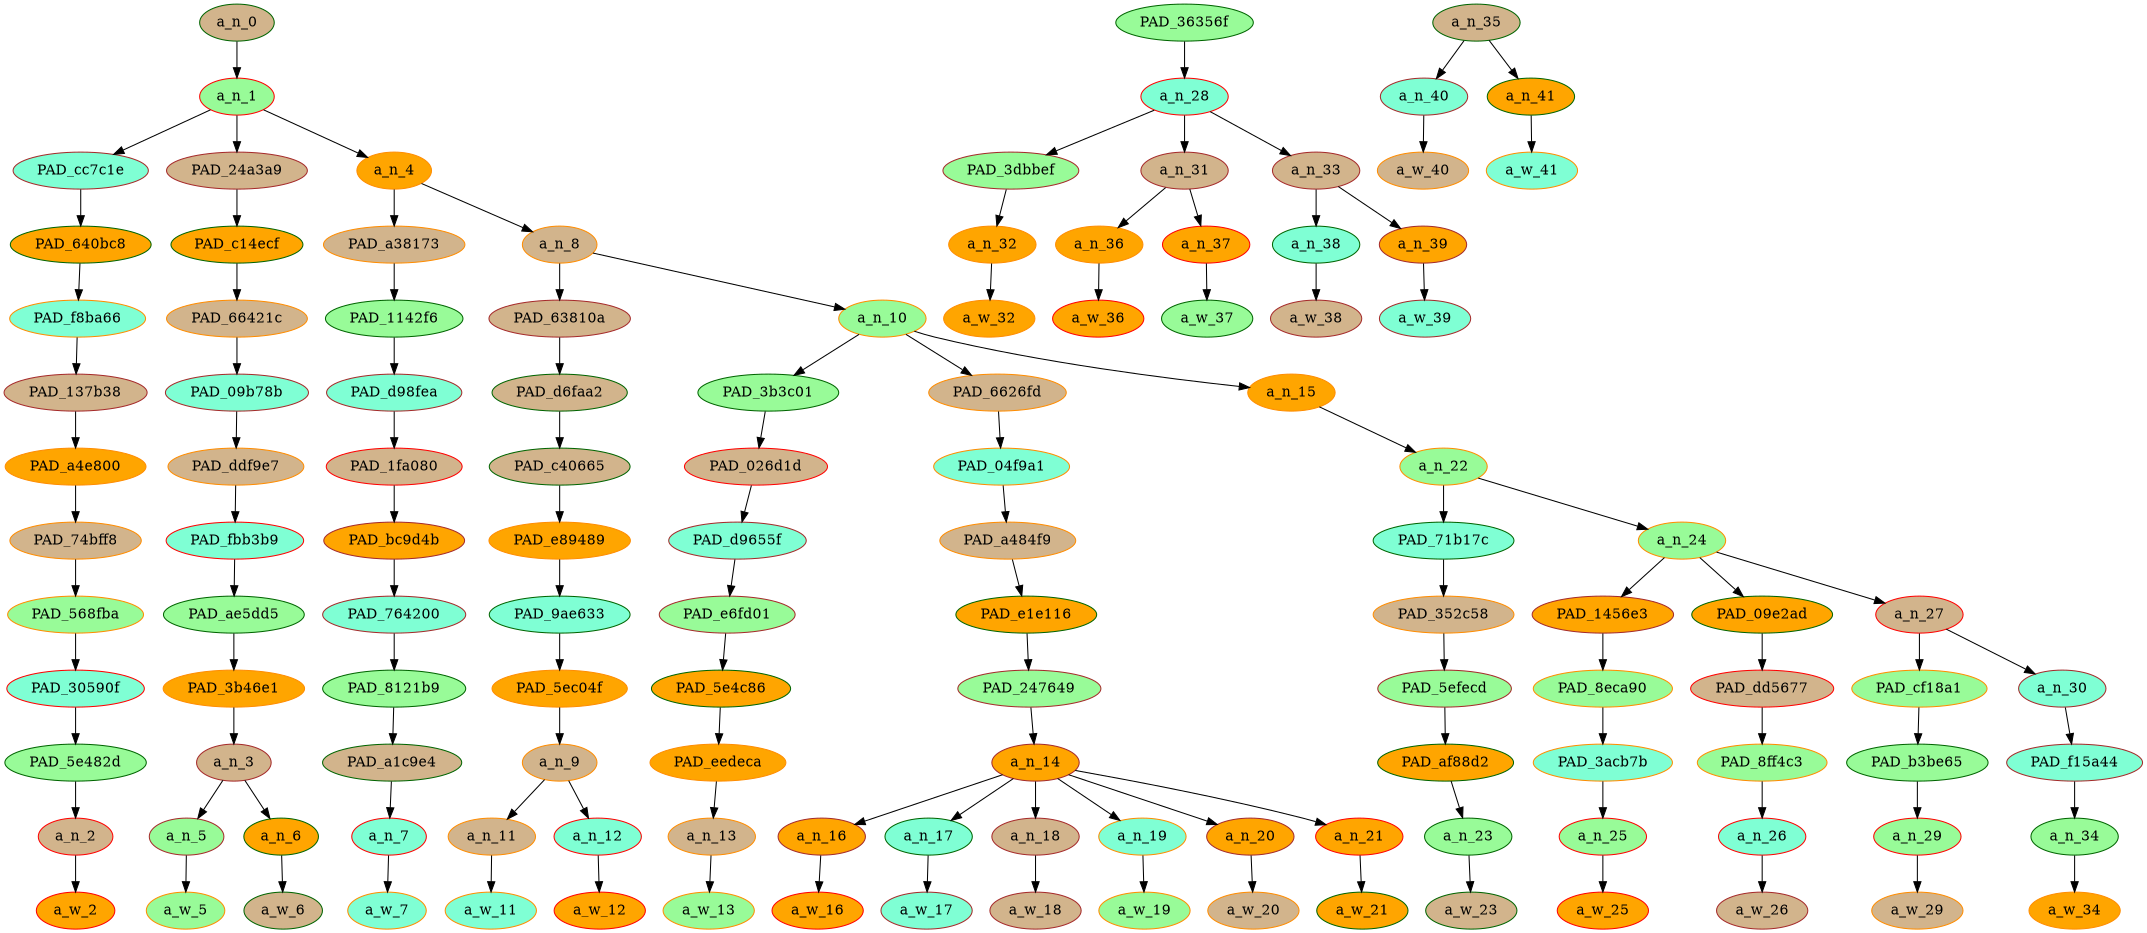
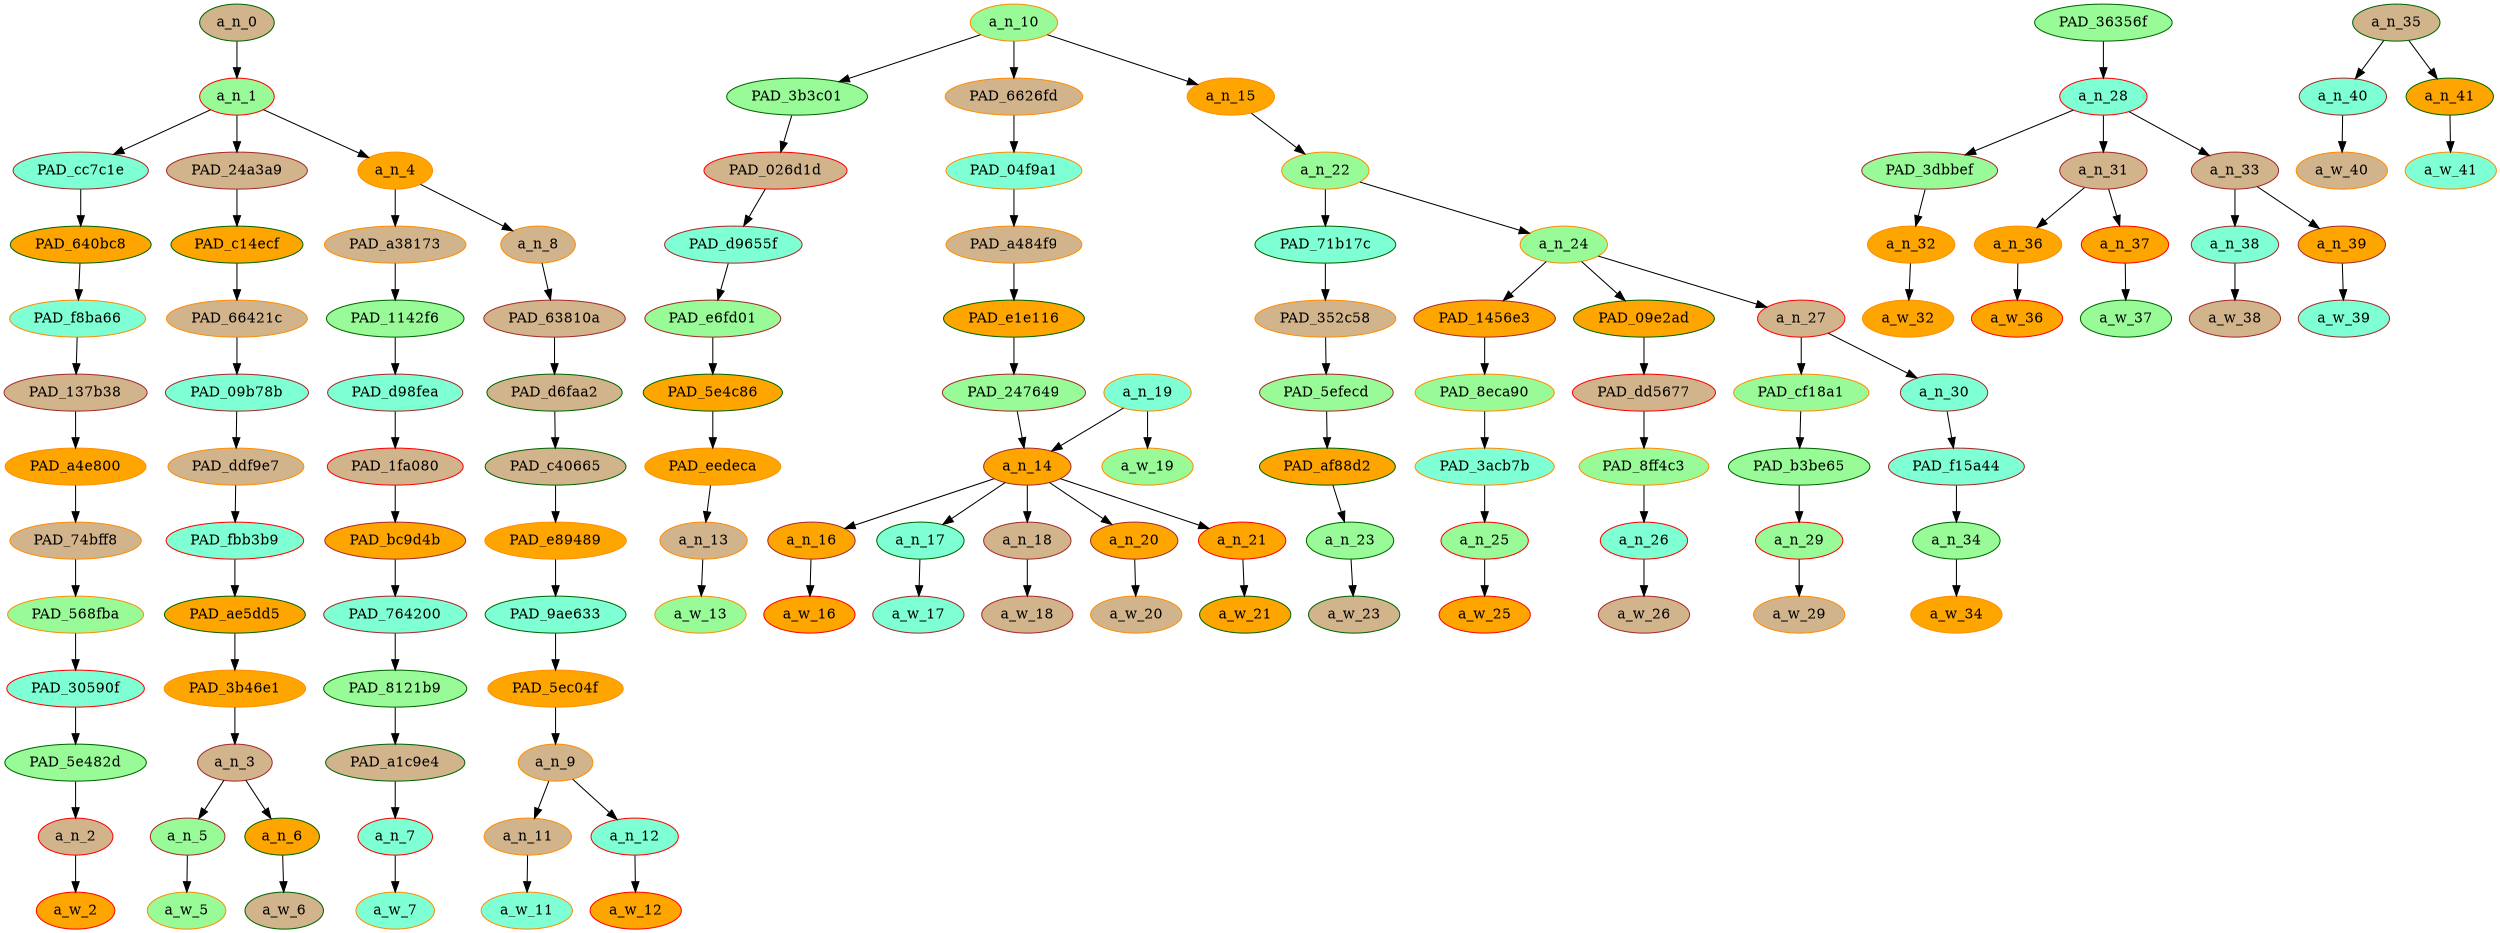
node "a_n_38": color darkgreen -> brown
edge "a_n_8" -> "a_n_10": removed
node "PAD_ae5dd5": fillcolor palegreen -> orange
edge "a_n_14" -> "a_n_19": reversed
